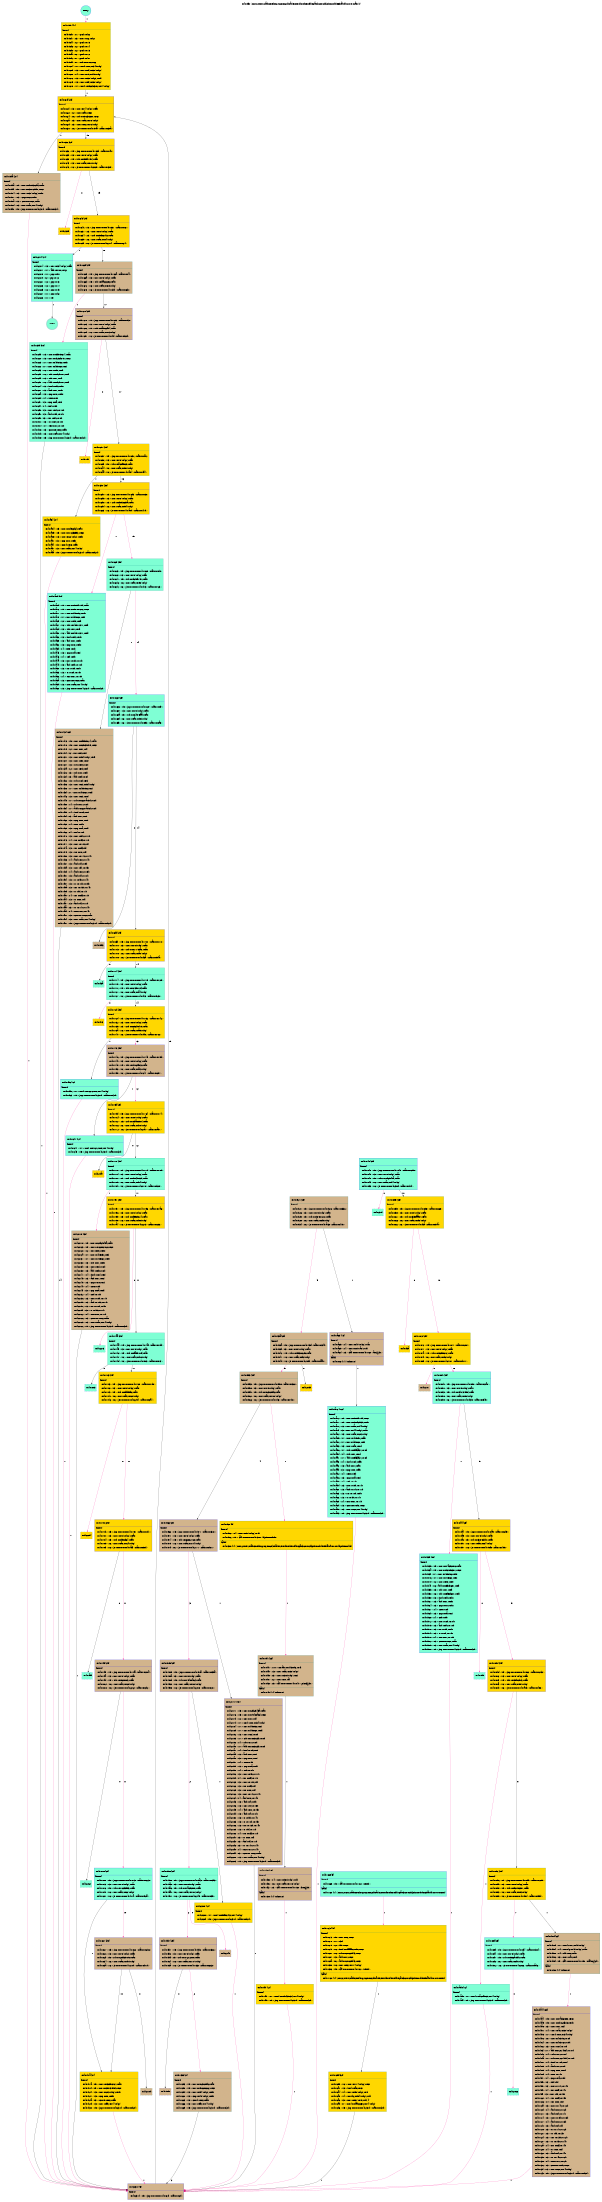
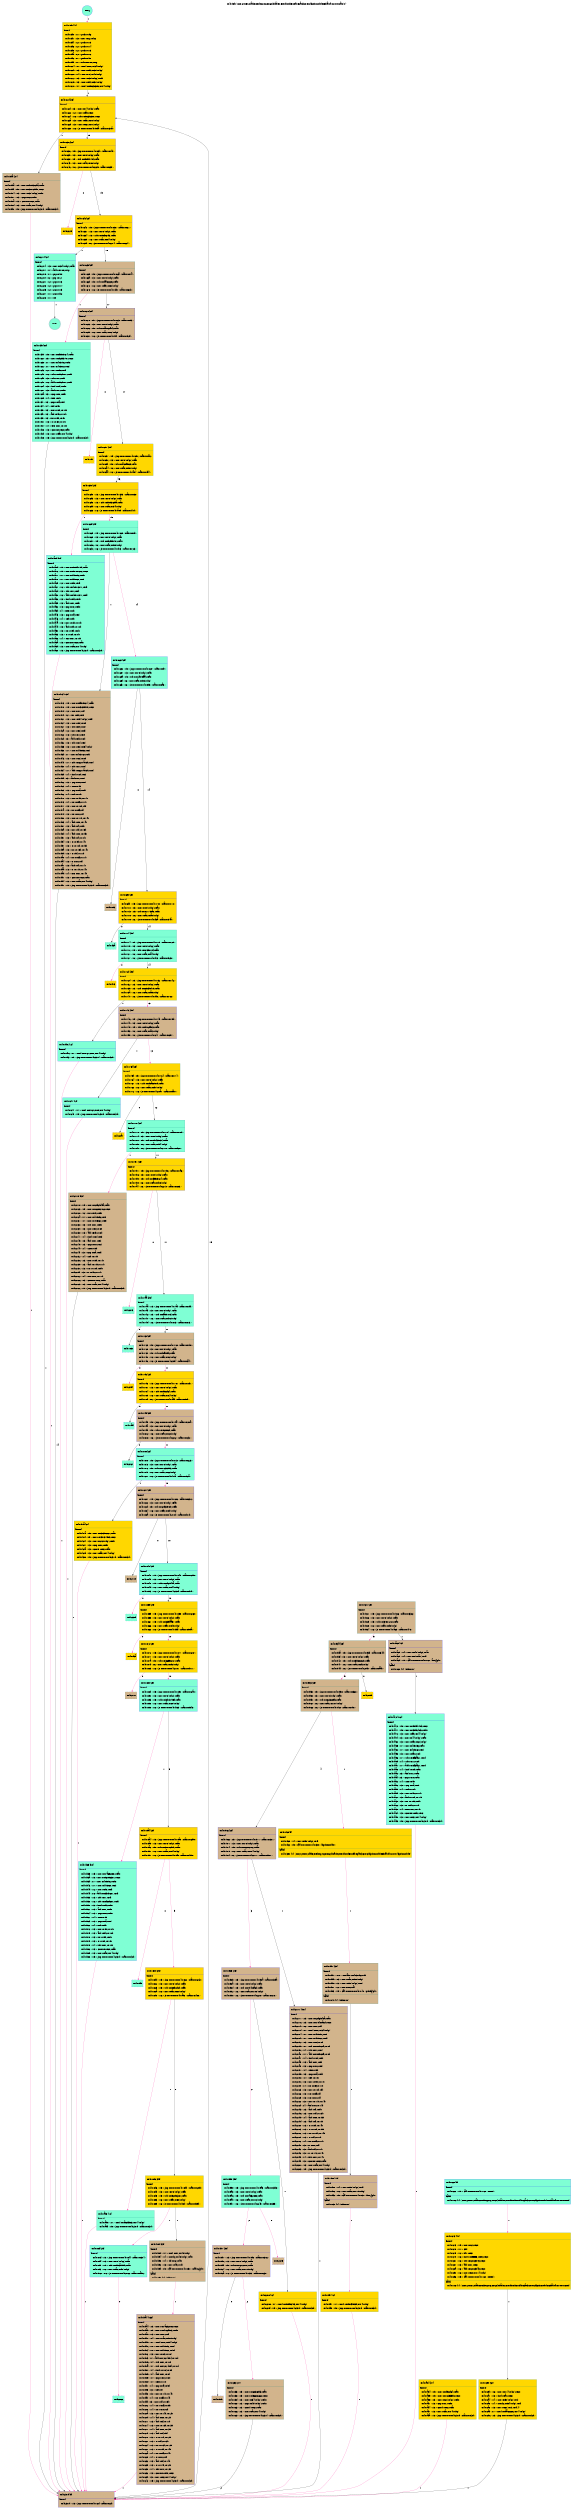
edge "0x401697 [25]" -> "0x401ae4 [27]": removed, label "1"
node "0x4017c3 [25]": fillcolor gold -> tan
edge "0x401827 [25]" -> "0x401b1a [27]": now "0x401827 [25]" -> "0x401840 [25]"
